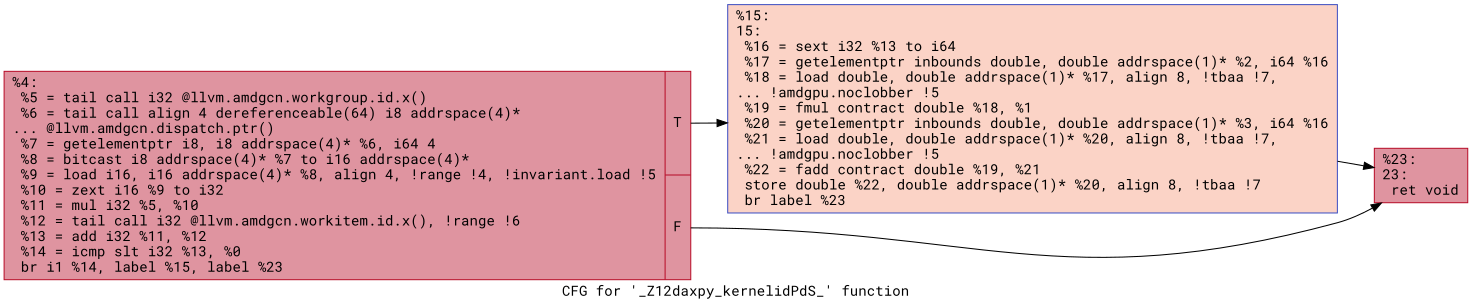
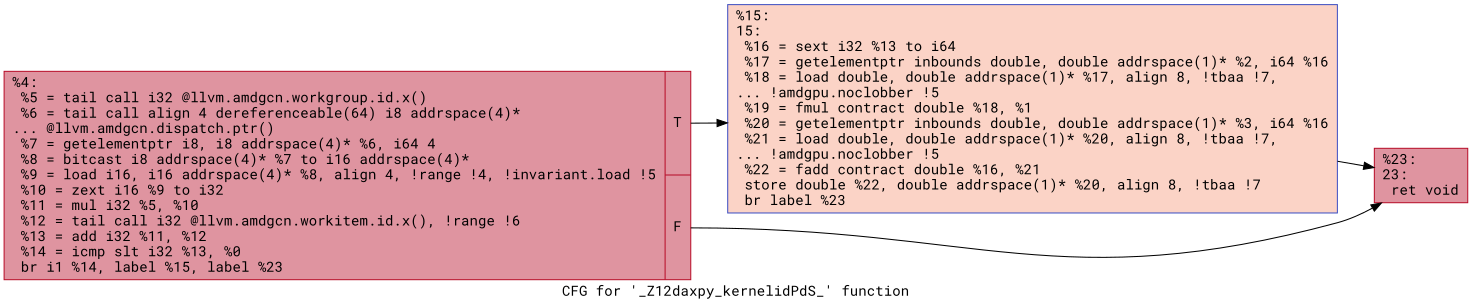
node "%15:": text "%22 = fadd contract double %19, %21" -> "%22 = fadd contract double %16, %21"
